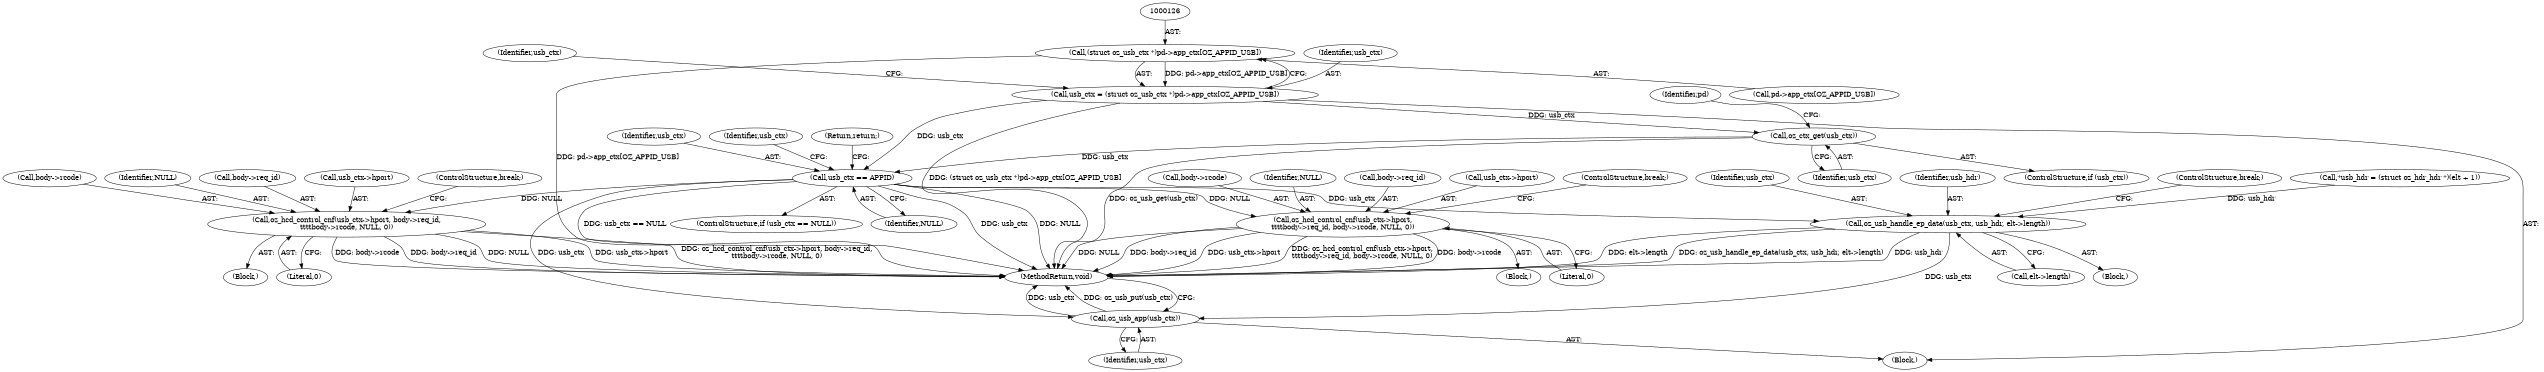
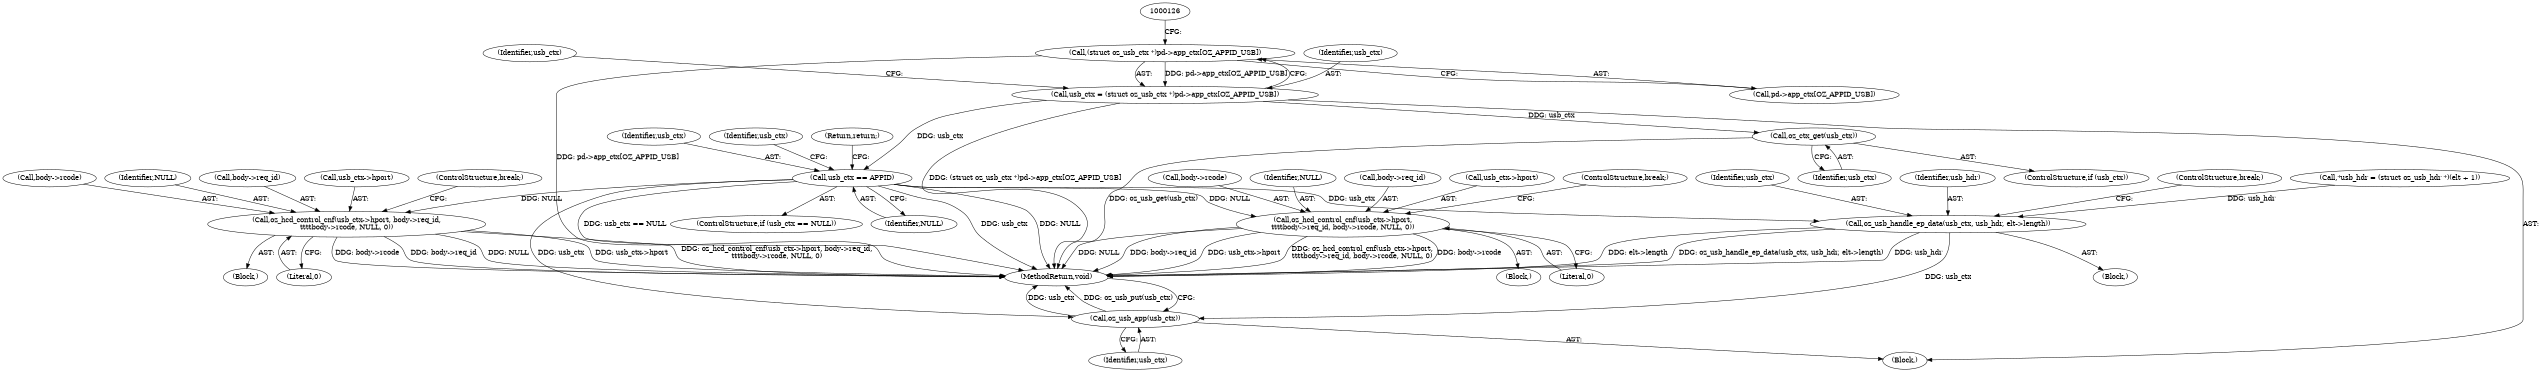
edge "1000126" -> "(Call,(struct oz_usb_ctx *)pd->app_ctx[OZ_APPID_USB])": label "AST: " -> "CFG: "
edge "(Call,(struct oz_usb_ctx *)pd->app_ctx[OZ_APPID_USB])" -> "(Call,pd->app_ctx[OZ_APPID_USB])": added, label "CFG:"
node "(Identifier,pd)": removed
edge "(Call,oz_ctx_get(usb_ctx))" -> "(Call,usb_ctx == APPID)": removed, label "DDG: usb_ctx"
node "(Call,*usb_hdr = (struct oz_hdr_hdr *)(elt + 1))": label "(Call,*usb_hdr = (struct oz_hdr_hdr *)(elt + 1))" -> "(Call,*usb_hdr = (struct oz_usb_hdr *)(elt + 1))"
node "(Call,elt->length)": removed
